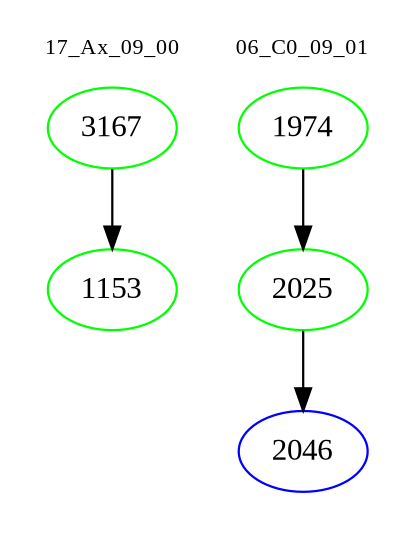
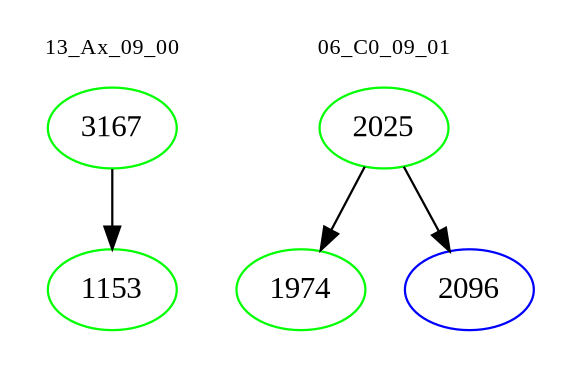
cluster "17_Ax_09_00": label "17_Ax_09_00" -> "13_Ax_09_00"
edge "1974" -> "2025": reversed
node "2046": label "2046" -> "2096"
